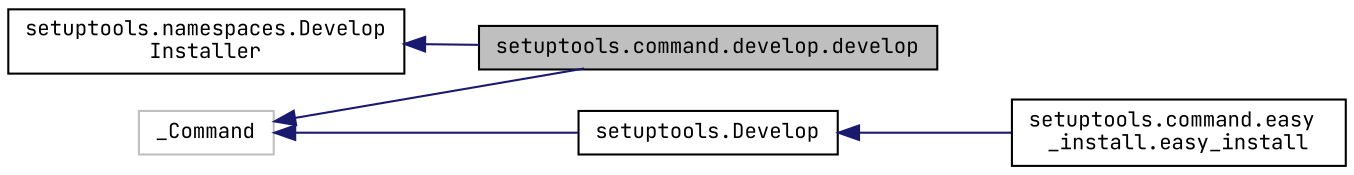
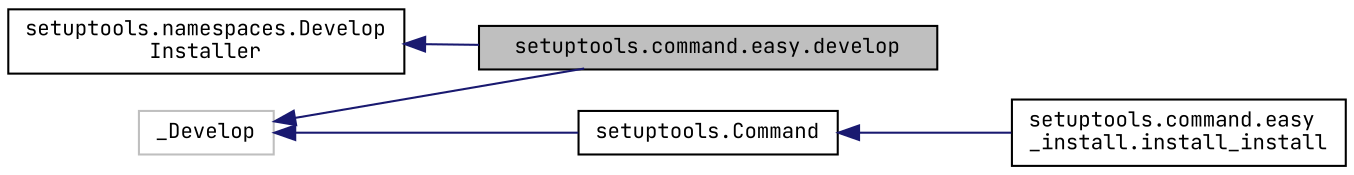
node "setuptools.command.develop.develop": label "setuptools.command.develop.develop" -> "setuptools.command.easy.develop"
node "_Command": label "_Command" -> "_Develop"
node "setuptools.Develop": label "setuptools.Develop" -> "setuptools.Command"
node "setuptools.command.easy _install.easy_install": label "setuptools.command.easy _install.easy_install" -> "setuptools.command.easy _install.install_install"
